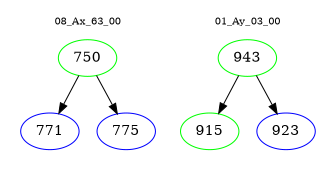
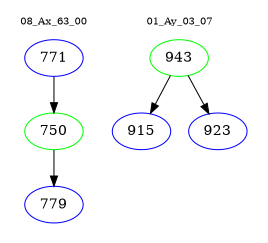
cluster "01_Ay_03_00": label "01_Ay_03_00" -> "01_Ay_03_07"
edge "750" -> "771": reversed
node "775": label "775" -> "779"
node "915": color green -> blue
